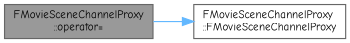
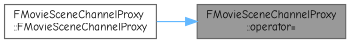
edge "FMovieSceneChannelProxy ::operator=" -> "FMovieSceneChannelProxy ::FMovieSceneChannelProxy": reversed
